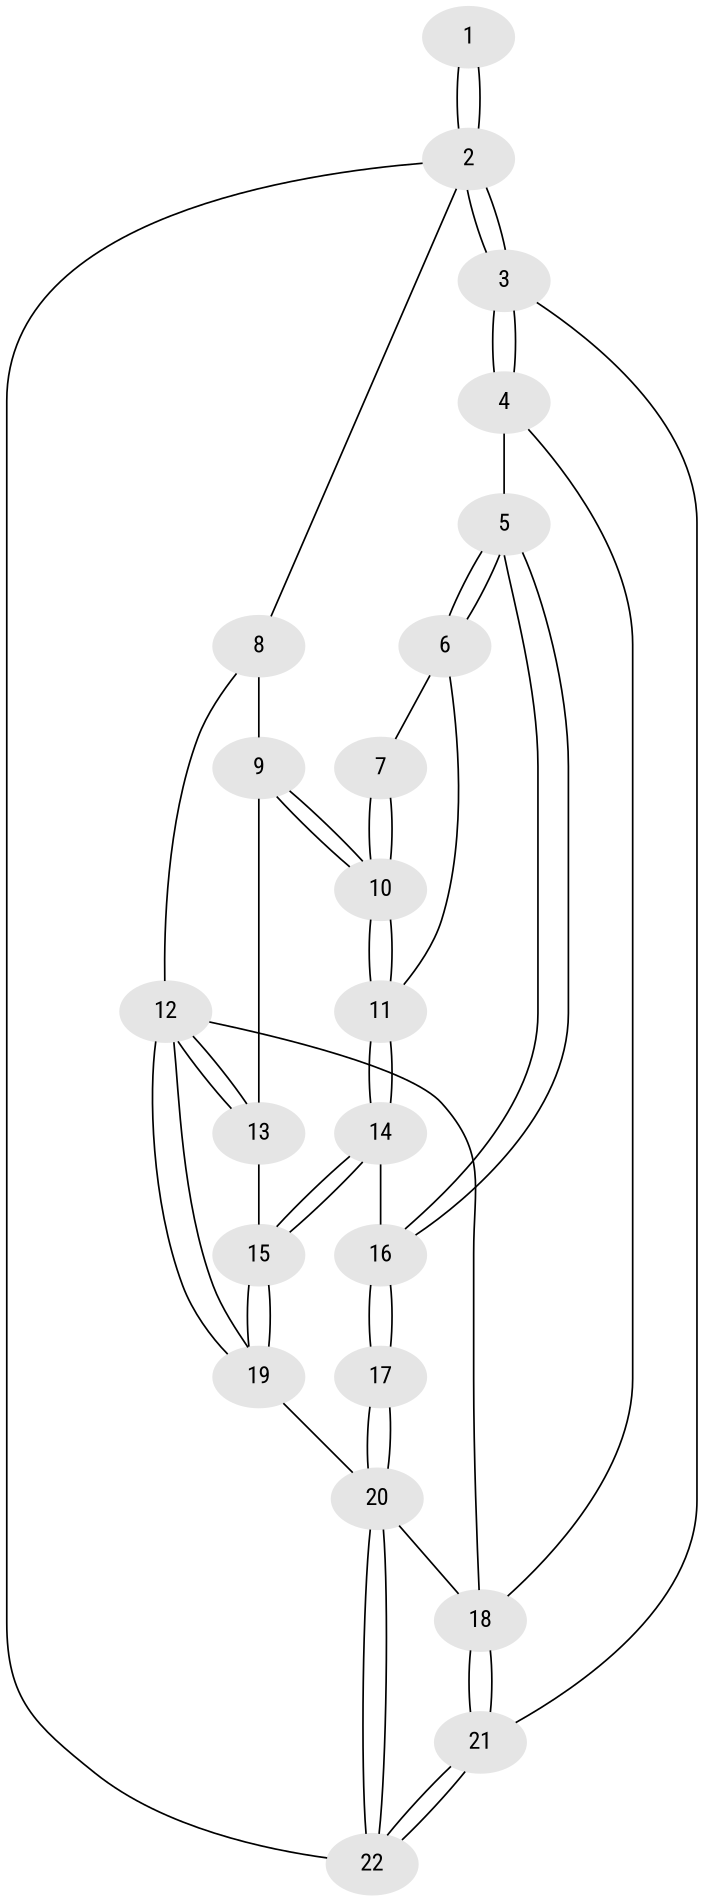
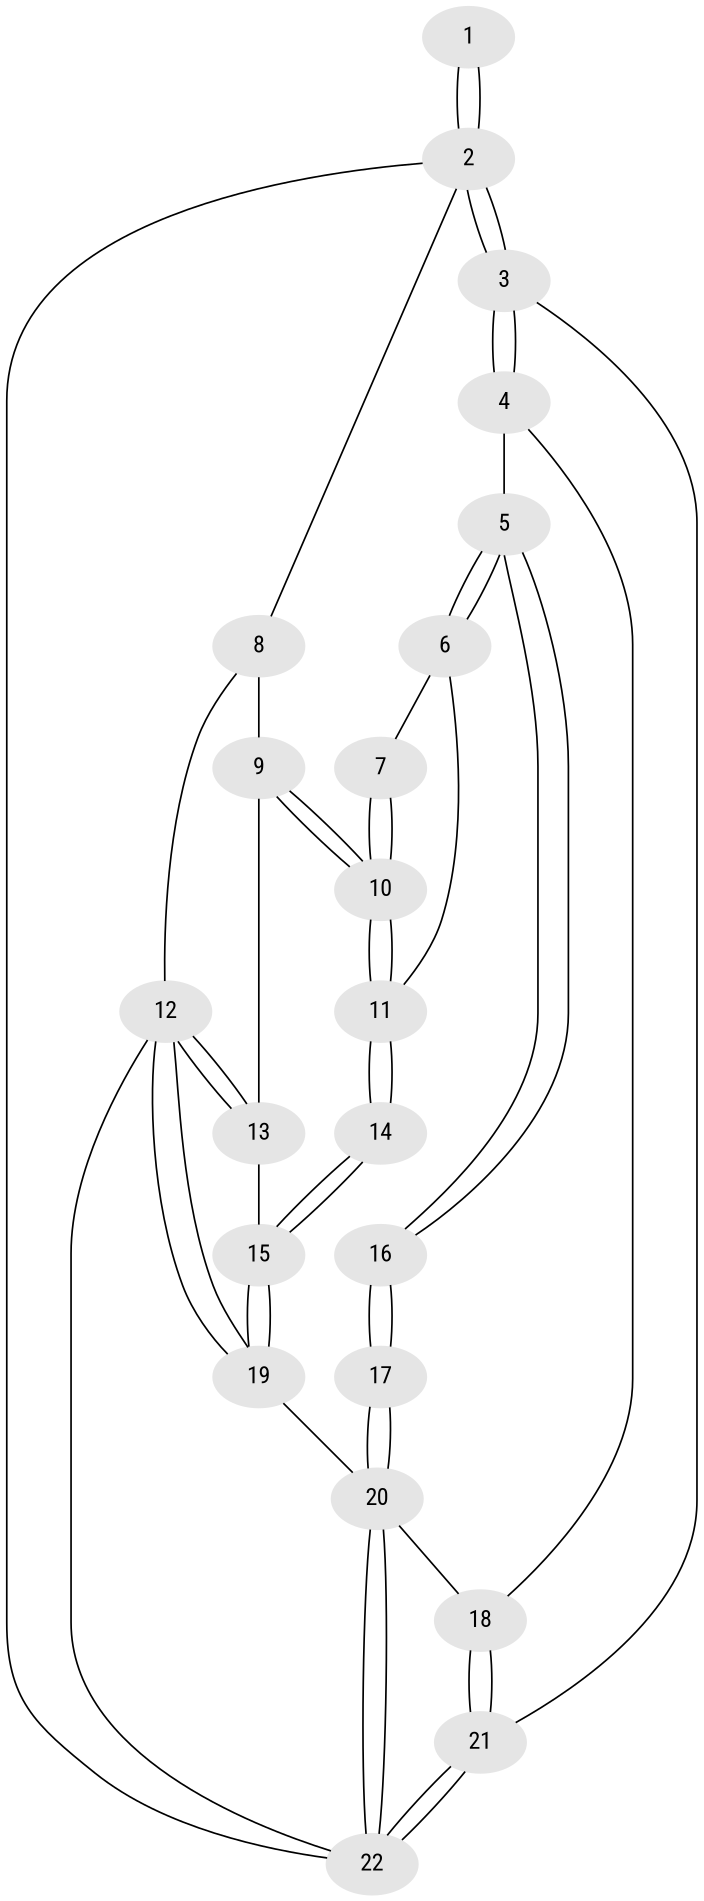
edge "14" -- "16": removed
edge "12" -- "18": now "12" -- "22"
